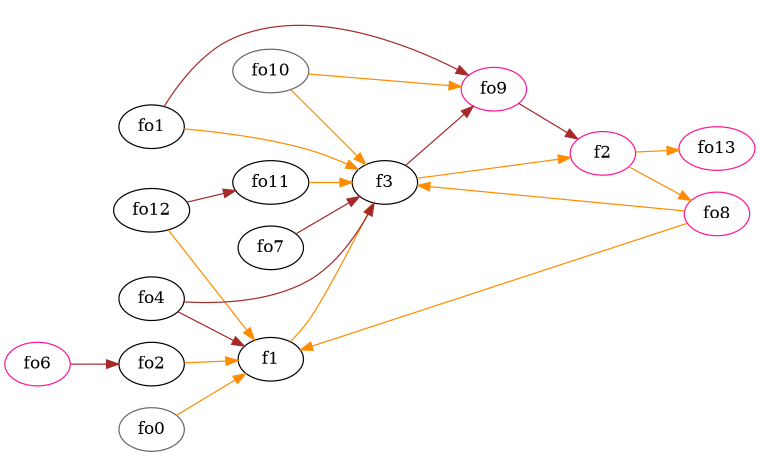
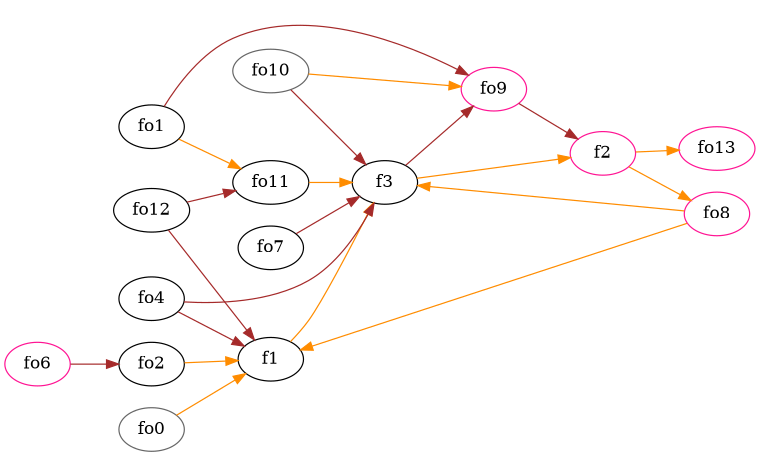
edge "fo10" -> "f3": color darkorange -> brown
edge "fo1" -> "f3": now "fo1" -> "fo11"
edge "fo12" -> "f1": color darkorange -> brown
